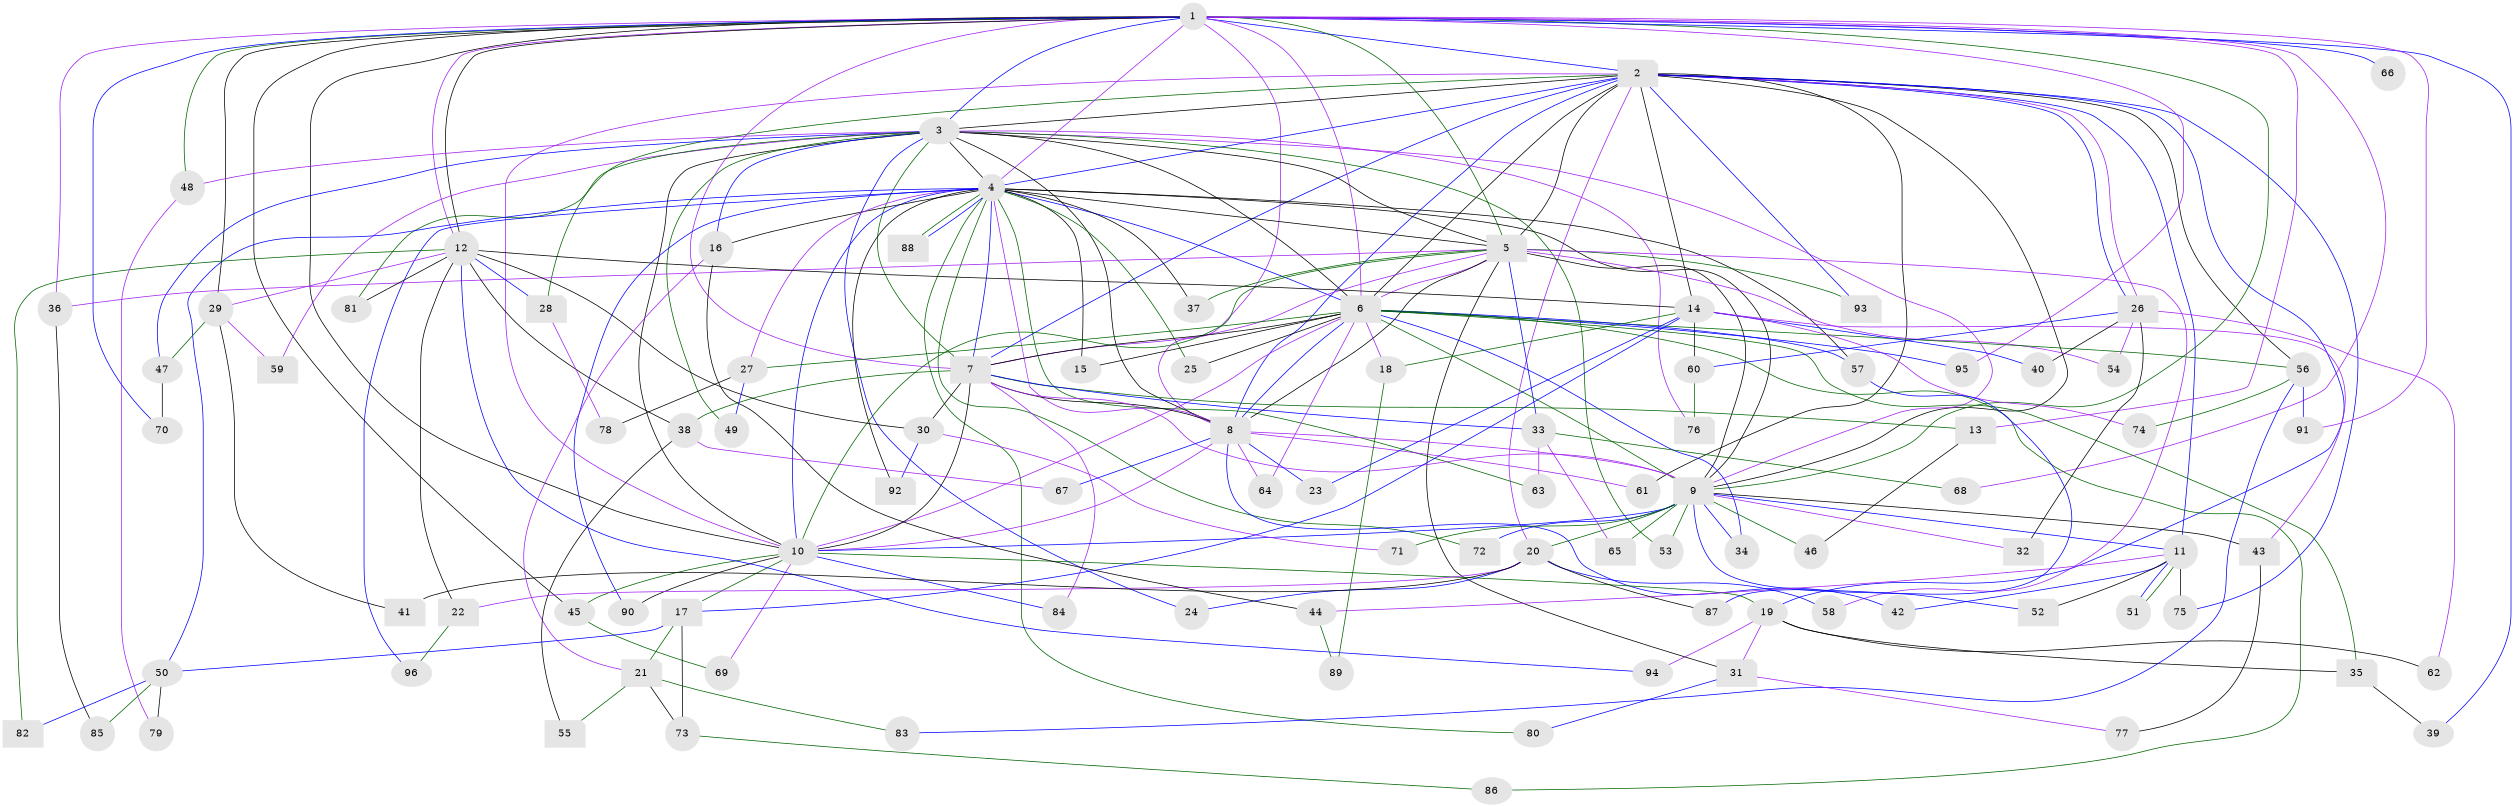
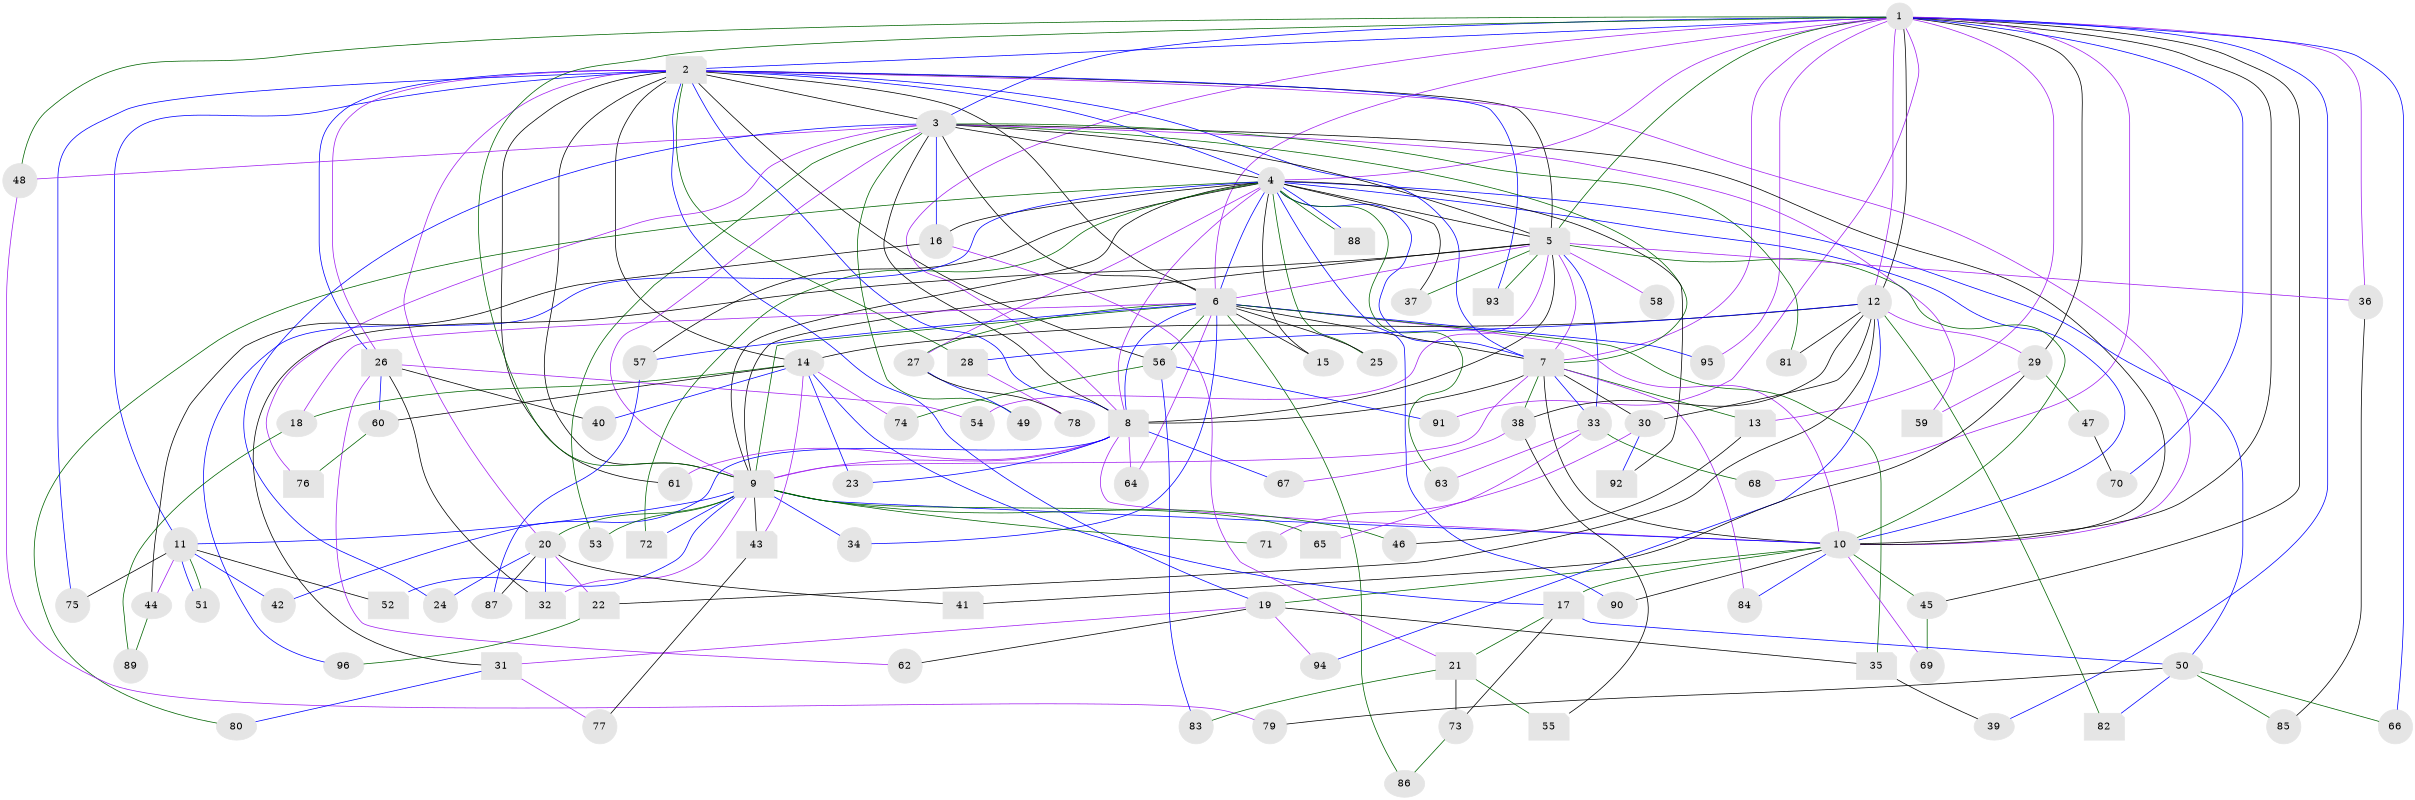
edge "3" -- "47": removed
edge "20" -- "58": now "20" -- "32"
edge "50" -- "66": added
